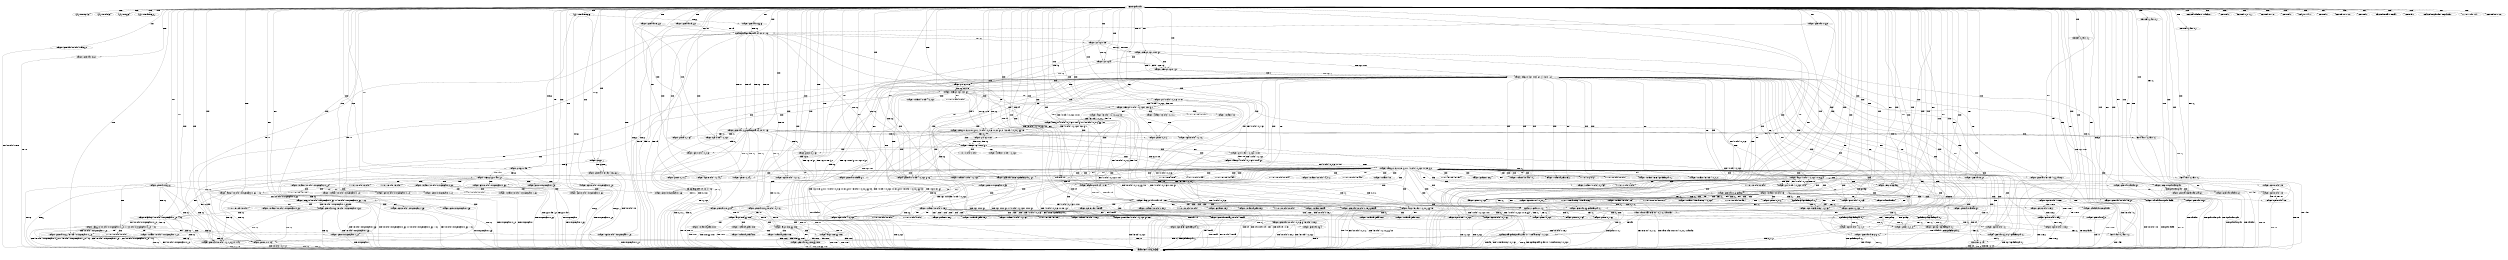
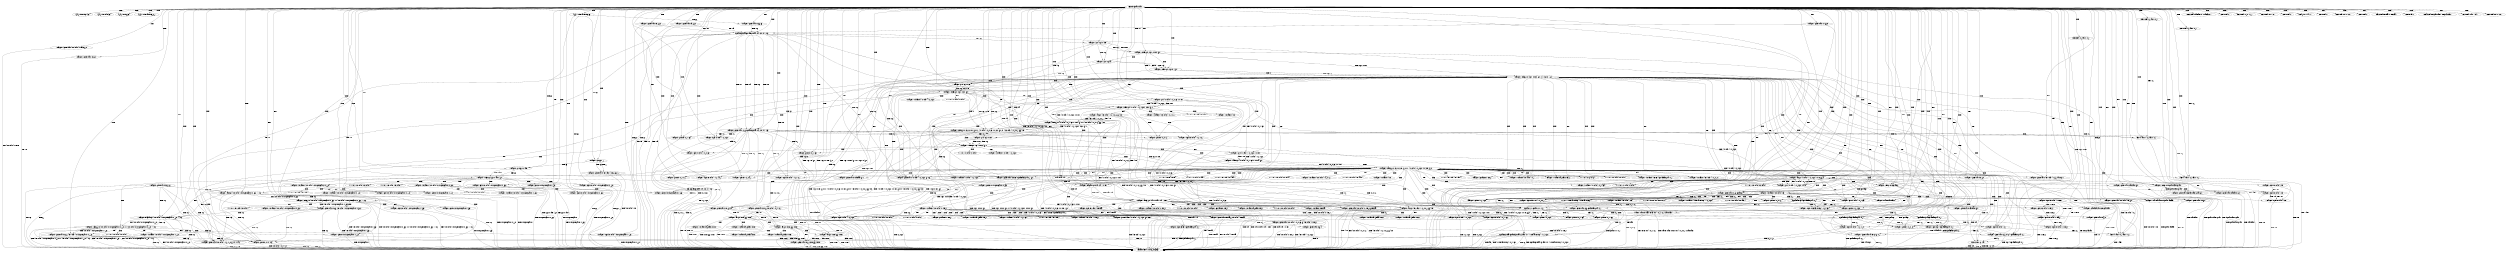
edge "(METHOD,cache_insert)" -> "(<operator>.assignment,v16 = a4)": removed, label "DDG:"
node "(UNKNOWN,v19,if ( v19 ))": label "(UNKNOWN,v19,if ( v19 ))" -> "(IDENTIFIER,v19,if ( v19 ))"
edge "(METHOD,cache_insert)" -> "(<operator>.assignment,v10 = v18)": label "DDG: " -> "DDG: a2"
edge "(<operator>.and,*(_WORD *)(v14 + 52) & 0x80)" -> "(<operator>.and,*(_WORD *)(v14 + 52) & 0xC)": now "(<operator>.and,*(_WORD *)(v14 + 52) & 0x80)" -> "(UNKNOWN,unsigned __int16 *,unsigned __int16 *)"
edge "(<operator>.cast,(const void *)(v14 + 24))" -> "(METHOD_RETURN,__int64 __fastcall)": added, label "DDG: v14 + 24"
